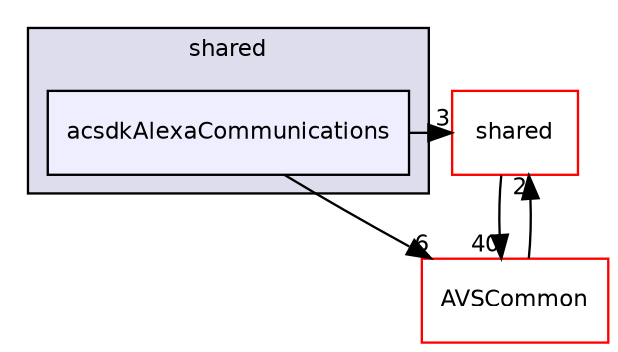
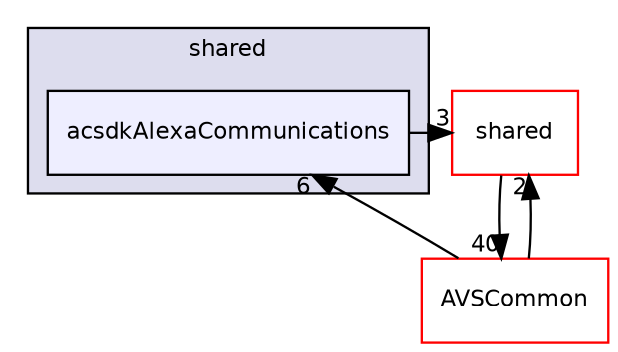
edge "acsdkAlexaCommunications" -> "AVSCommon": reversed
